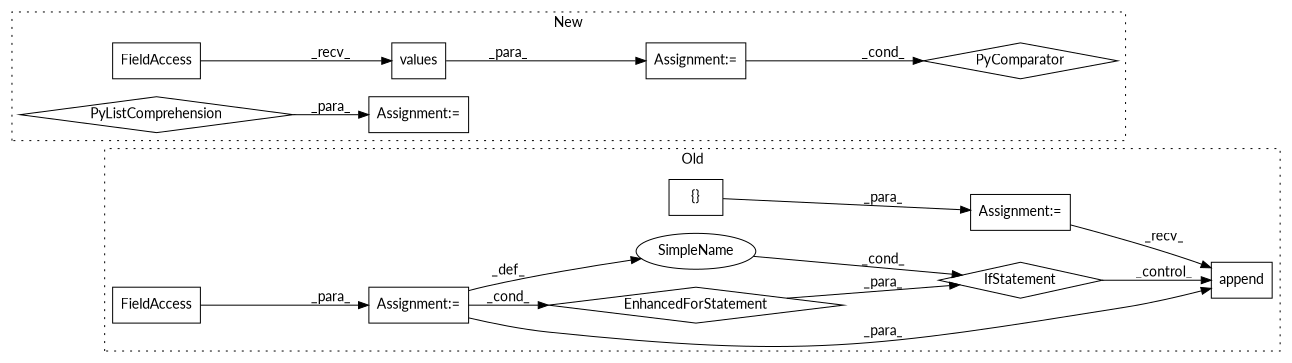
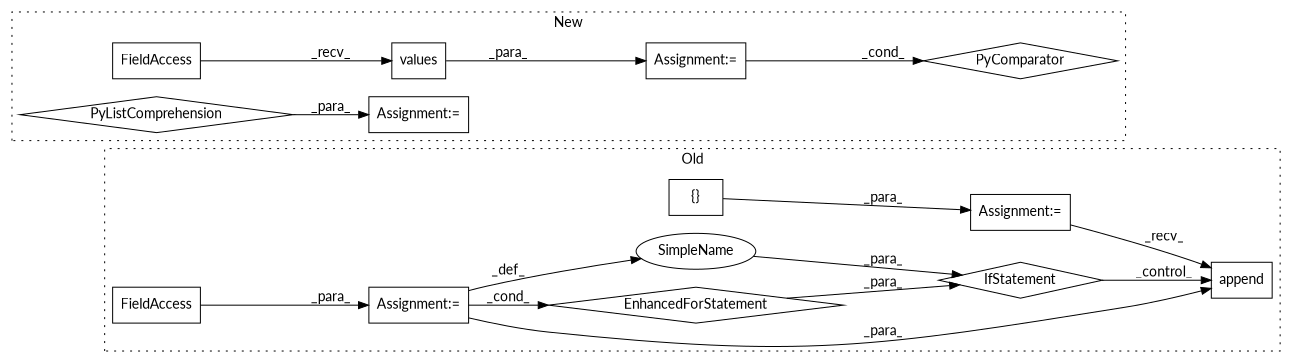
edge "SimpleName" -> "IfStatement": label "_cond_" -> "_para_"
